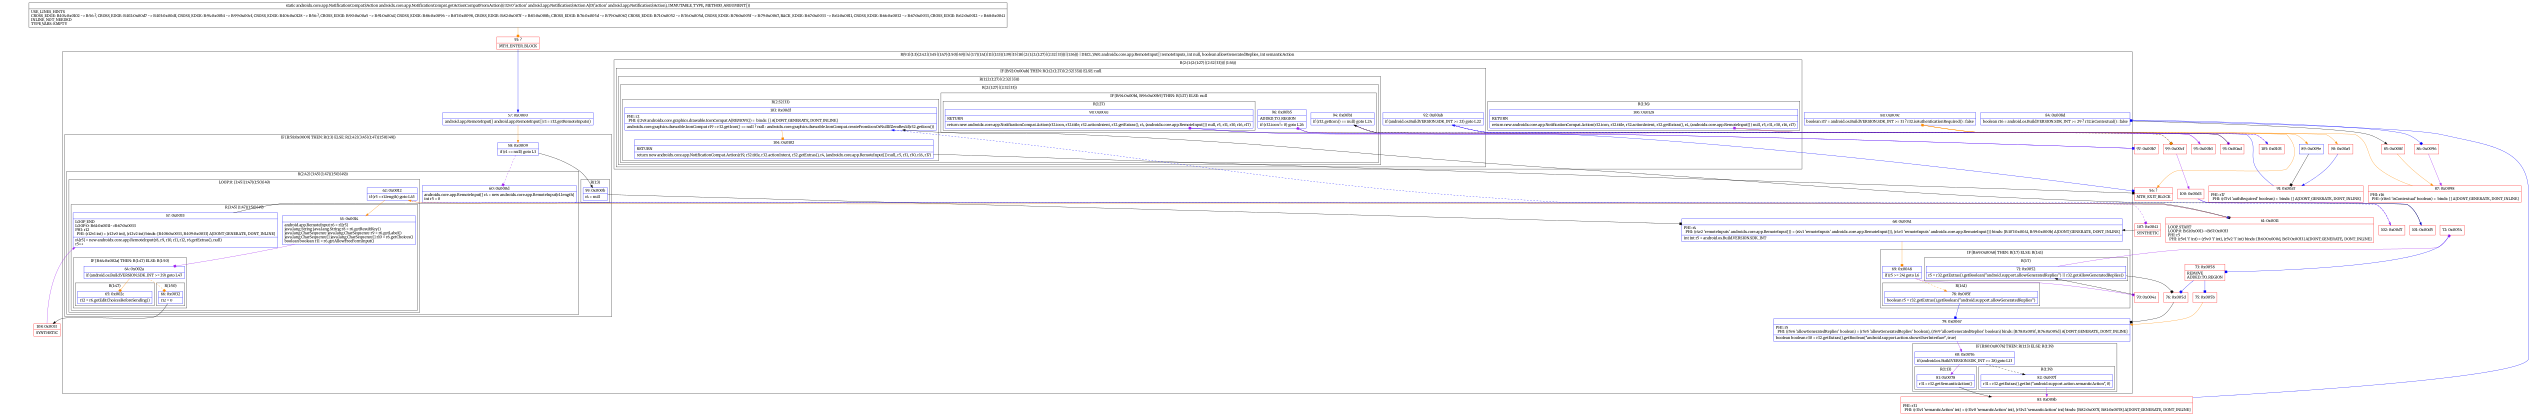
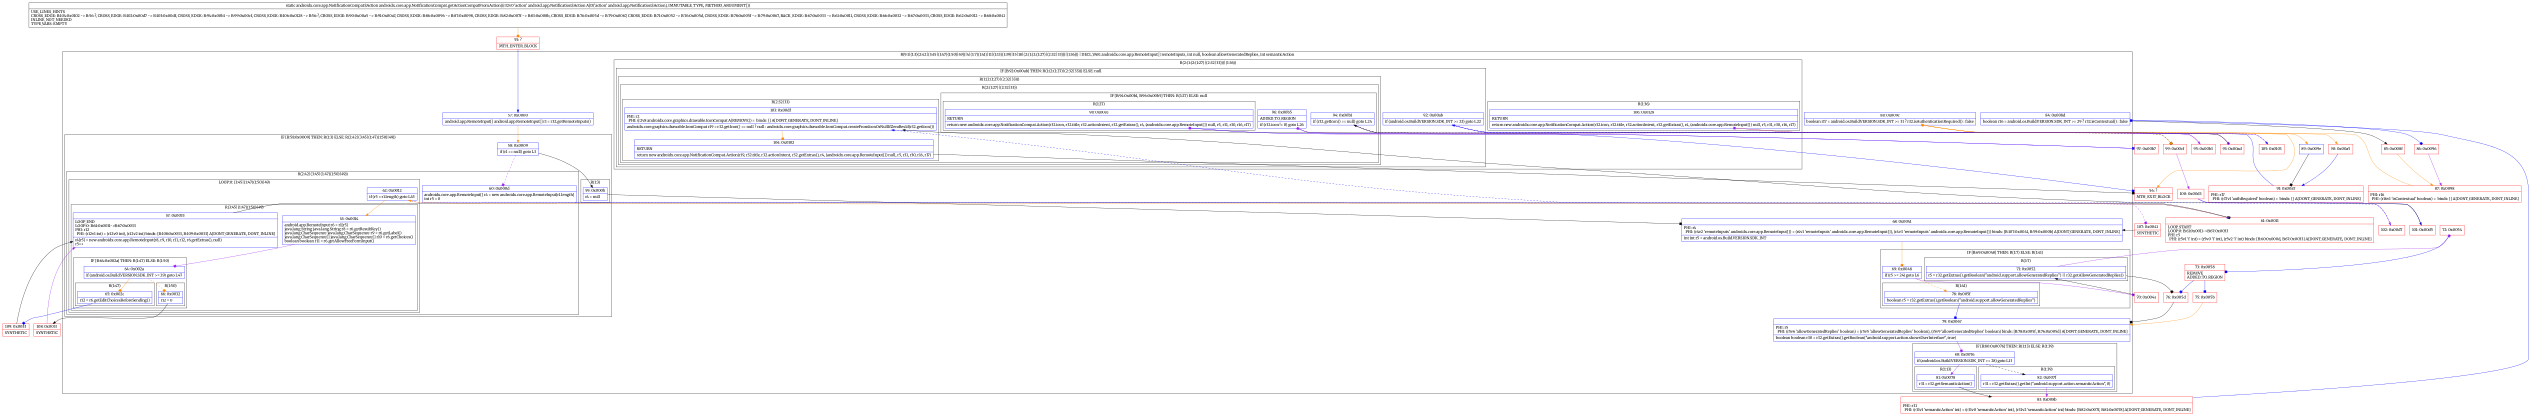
node "109: 0x0033": added
edge "79: 0x0067" -> "80: 0x0076": arrowhead normal -> box
